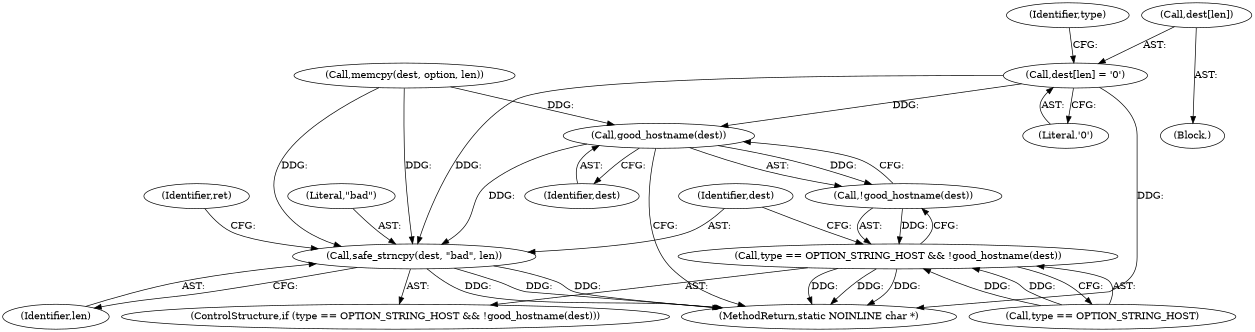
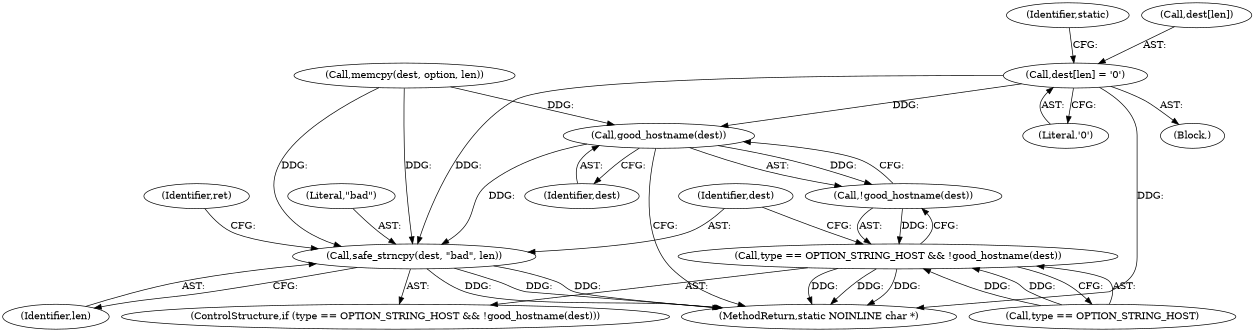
node "(Identifier,type)": label "(Identifier,type)" -> "(Identifier,static)"
edge "(Call,dest[len])" -> "(Block,)": now "(Call,dest[len] = '0')" -> "(Block,)"
